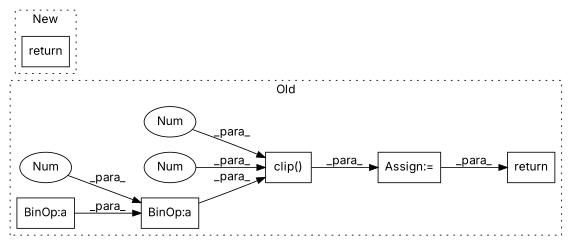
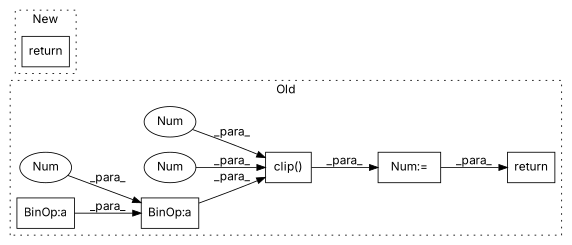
node "Assign:=": label "Assign:=" -> "Num:="
